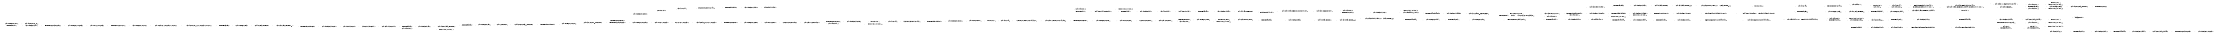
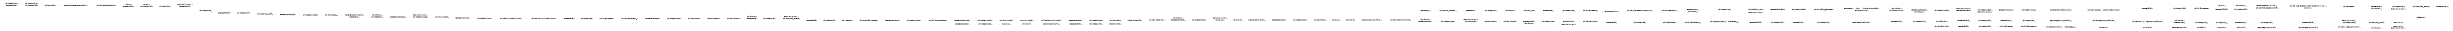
node "(<operator>.equals,td->td_stripsperimage == 0)": added
